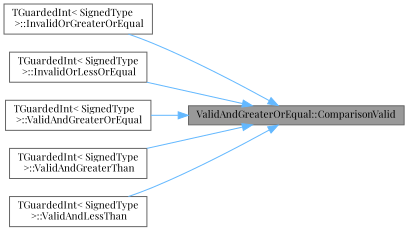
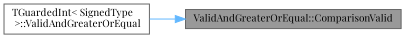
node "TGuardedInt< SignedType >::InvalidOrGreaterOrEqual": removed
node "TGuardedInt< SignedType >::InvalidOrLessOrEqual": removed
node "TGuardedInt< SignedType >::ValidAndGreaterThan": removed
node "TGuardedInt< SignedType >::ValidAndLessThan": removed
